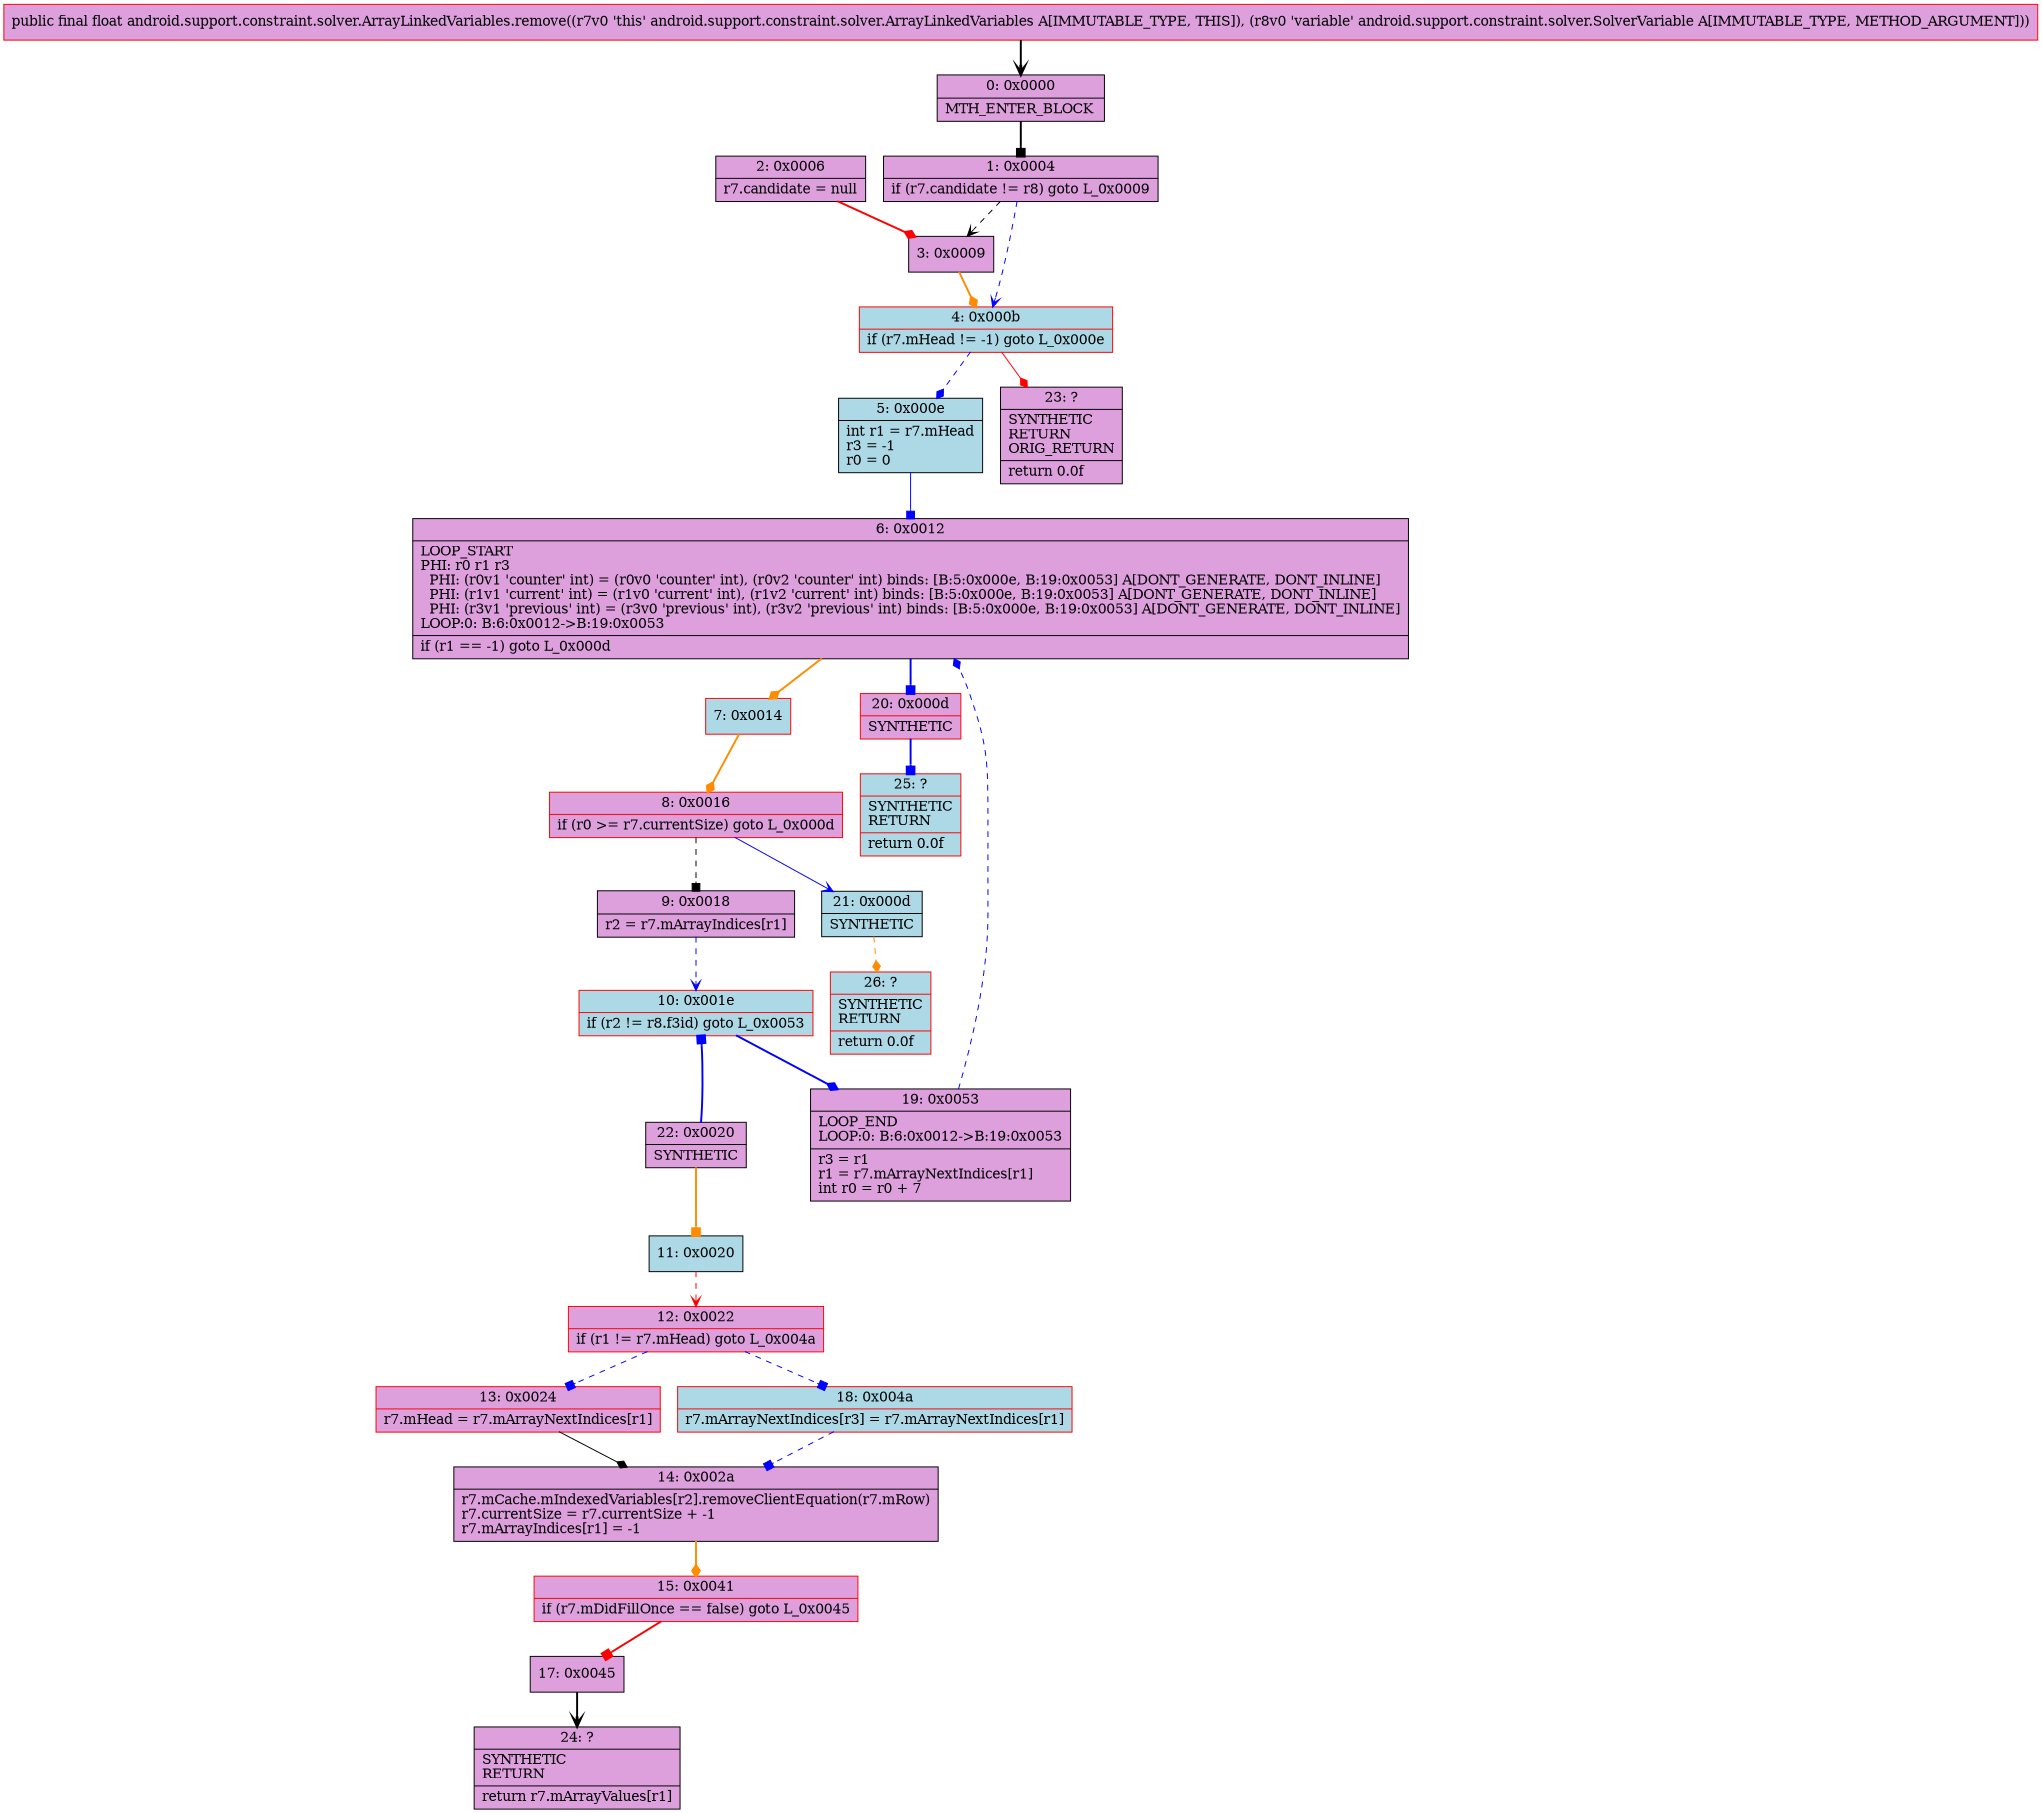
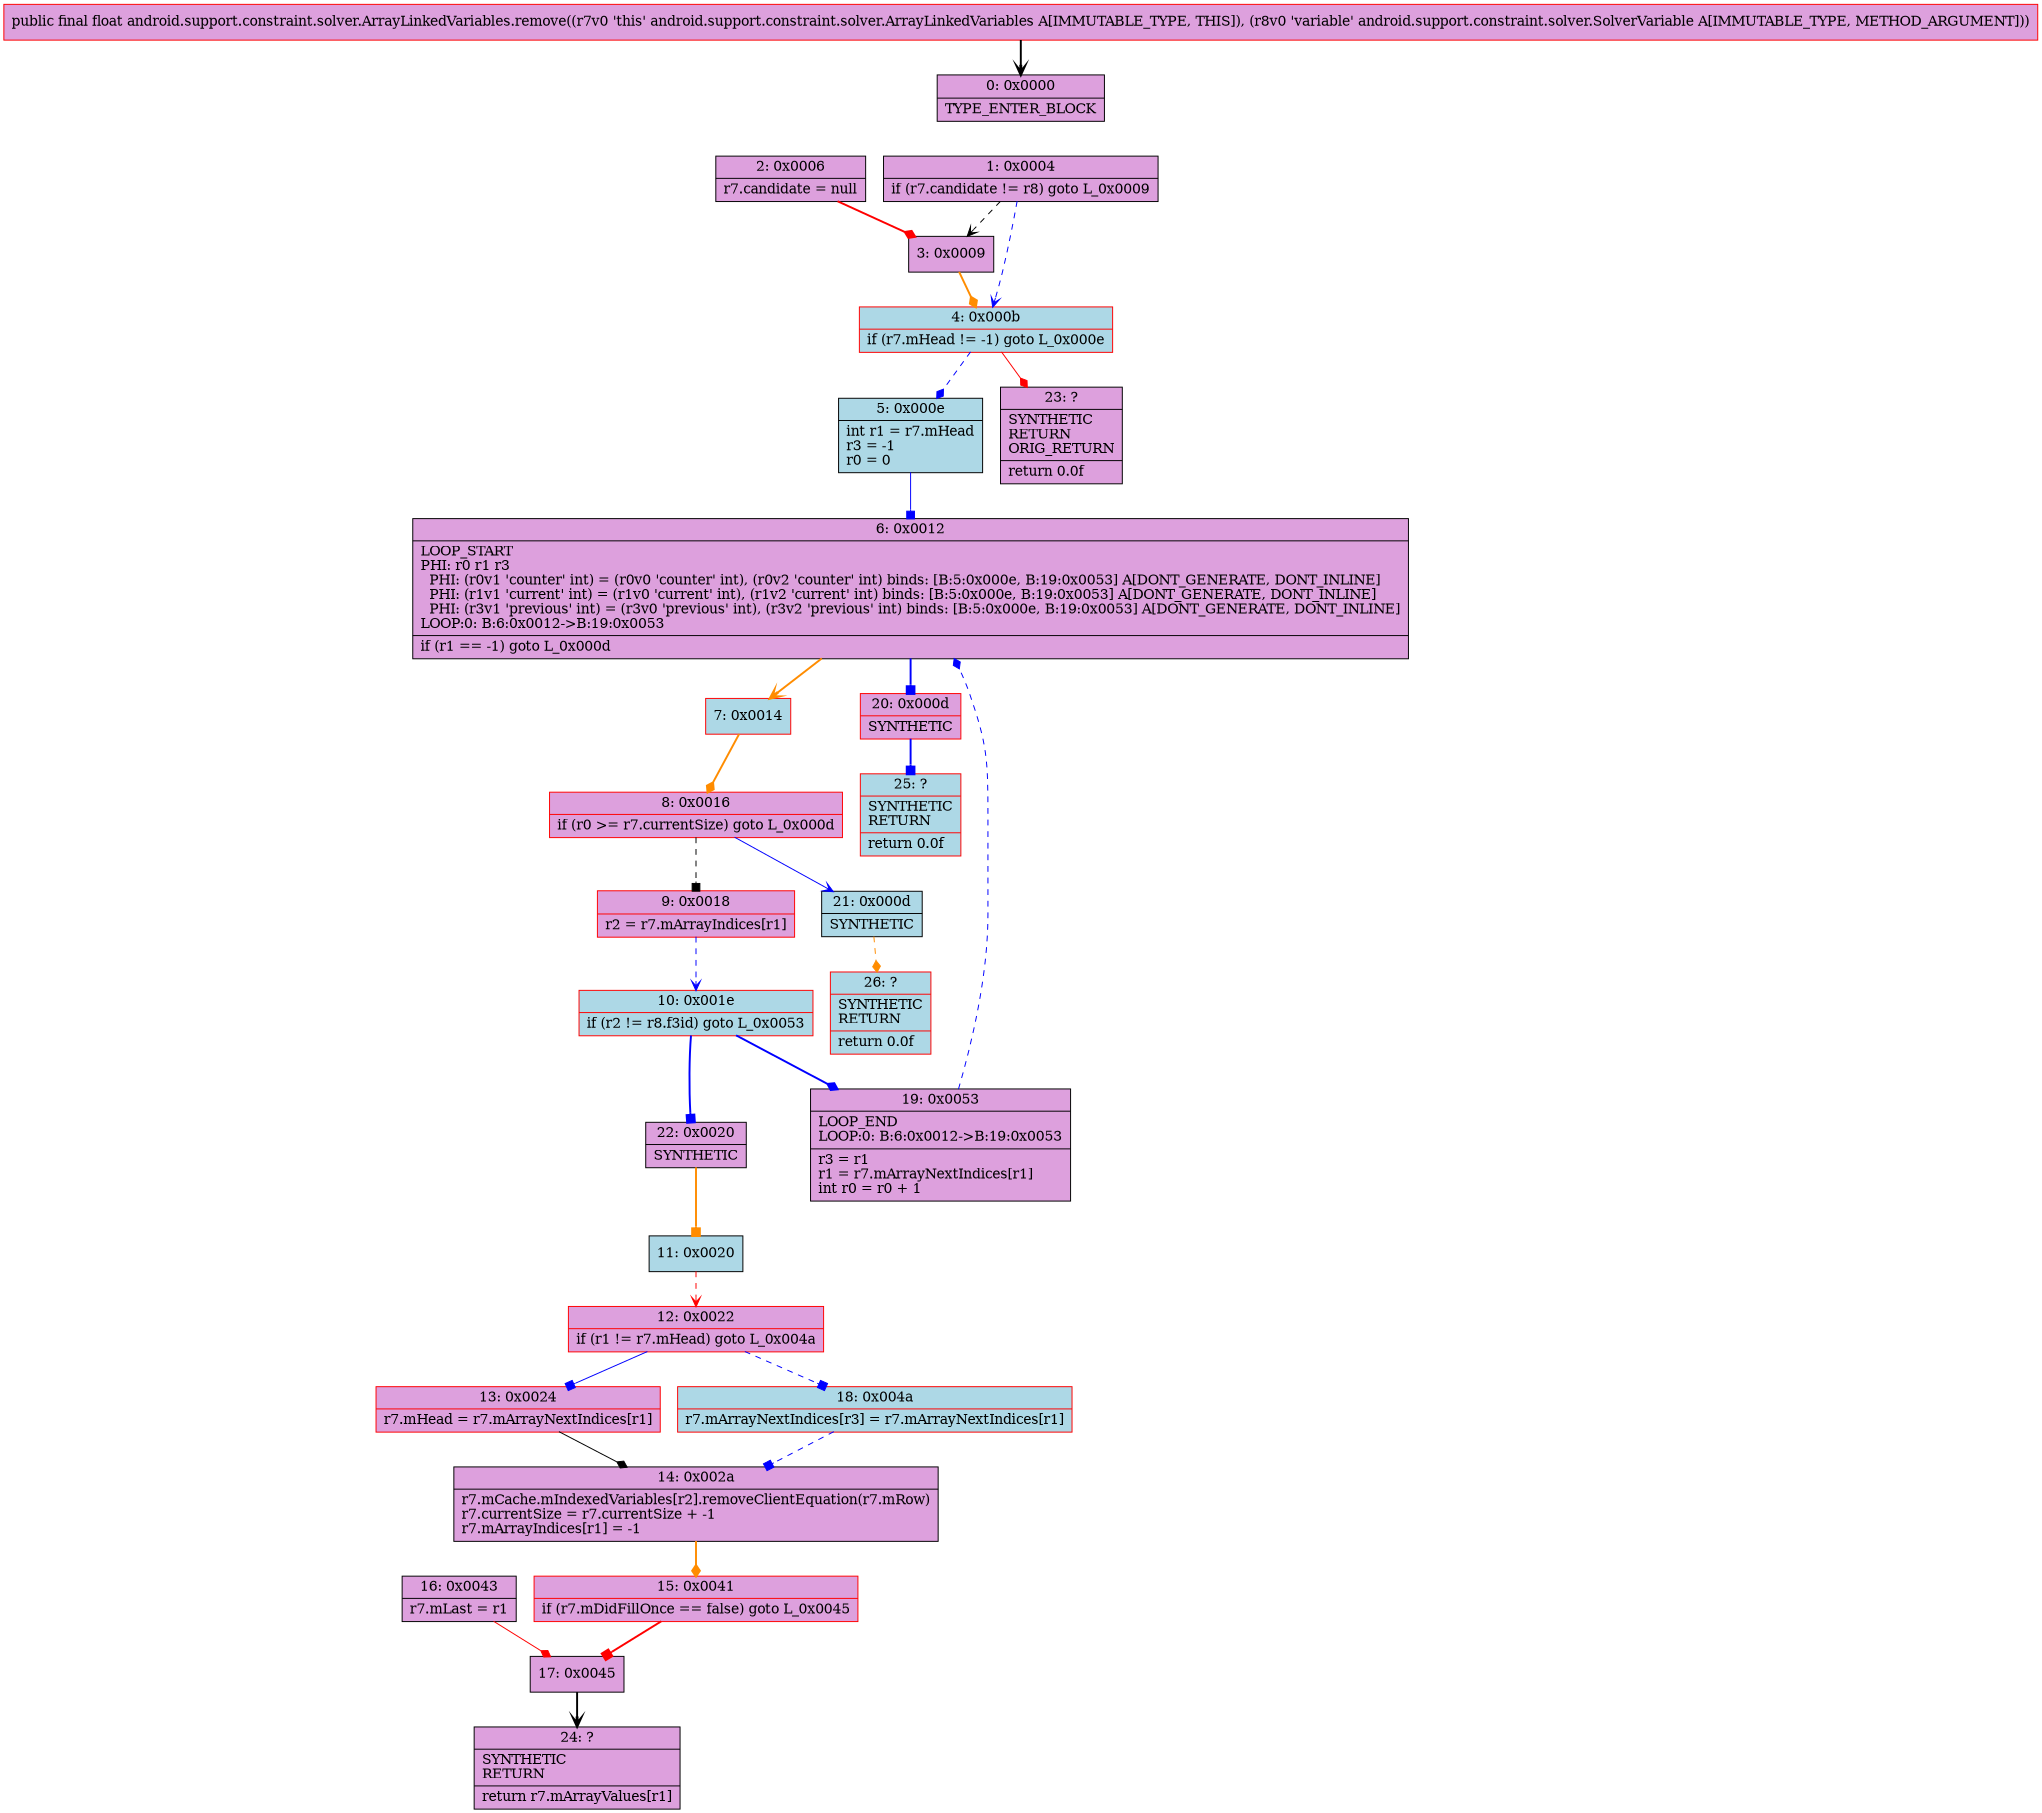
node "0: 0x0000": text "MTH_ENTER_BLOCK" -> "TYPE_ENTER_BLOCK"
edge "0: 0x0000" -> "1: 0x0004": removed
edge "6: 0x0012" -> "7: 0x0014": arrowhead diamond -> vee
node "9: 0x0018": color black -> red
edge "22: 0x0020" -> "10: 0x001e": reversed
node "19: 0x0053": text "int r0 = r0 + 7" -> "int r0 = r0 + 1"
edge "12: 0x0022" -> "13: 0x0024": style dashed -> solid
node "16: 0x0043": added
